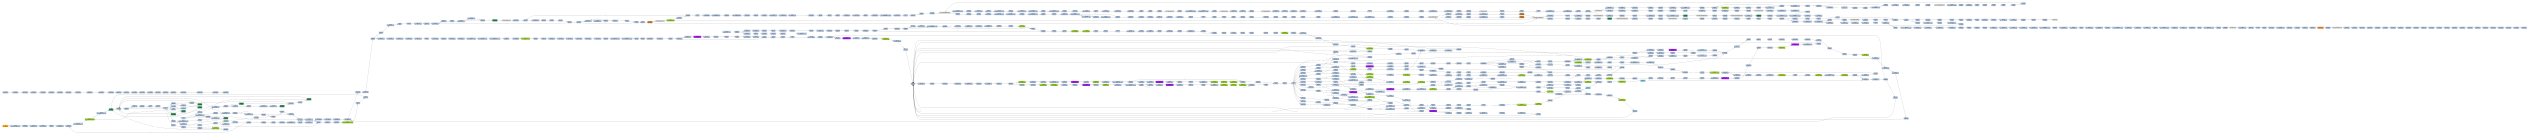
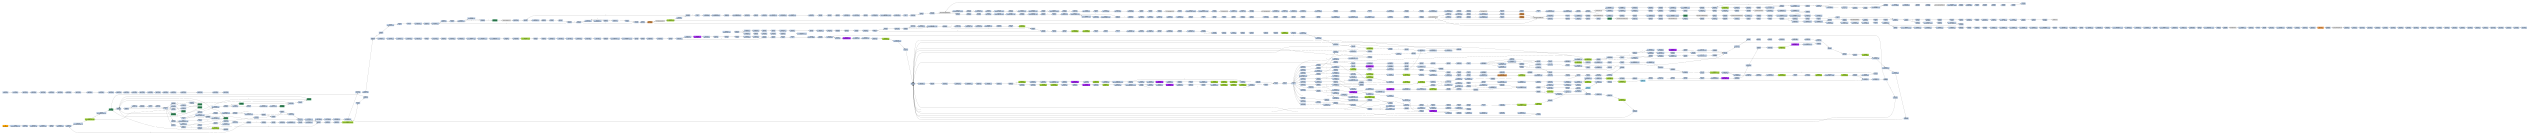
node "0x0040afb5 call 0x404a8d": fillcolor seagreen -> lightsteelblue
node "0x0042a85e andb $0xfffffffd<UINT8>, %al": fillcolor lightsteelblue -> peru
